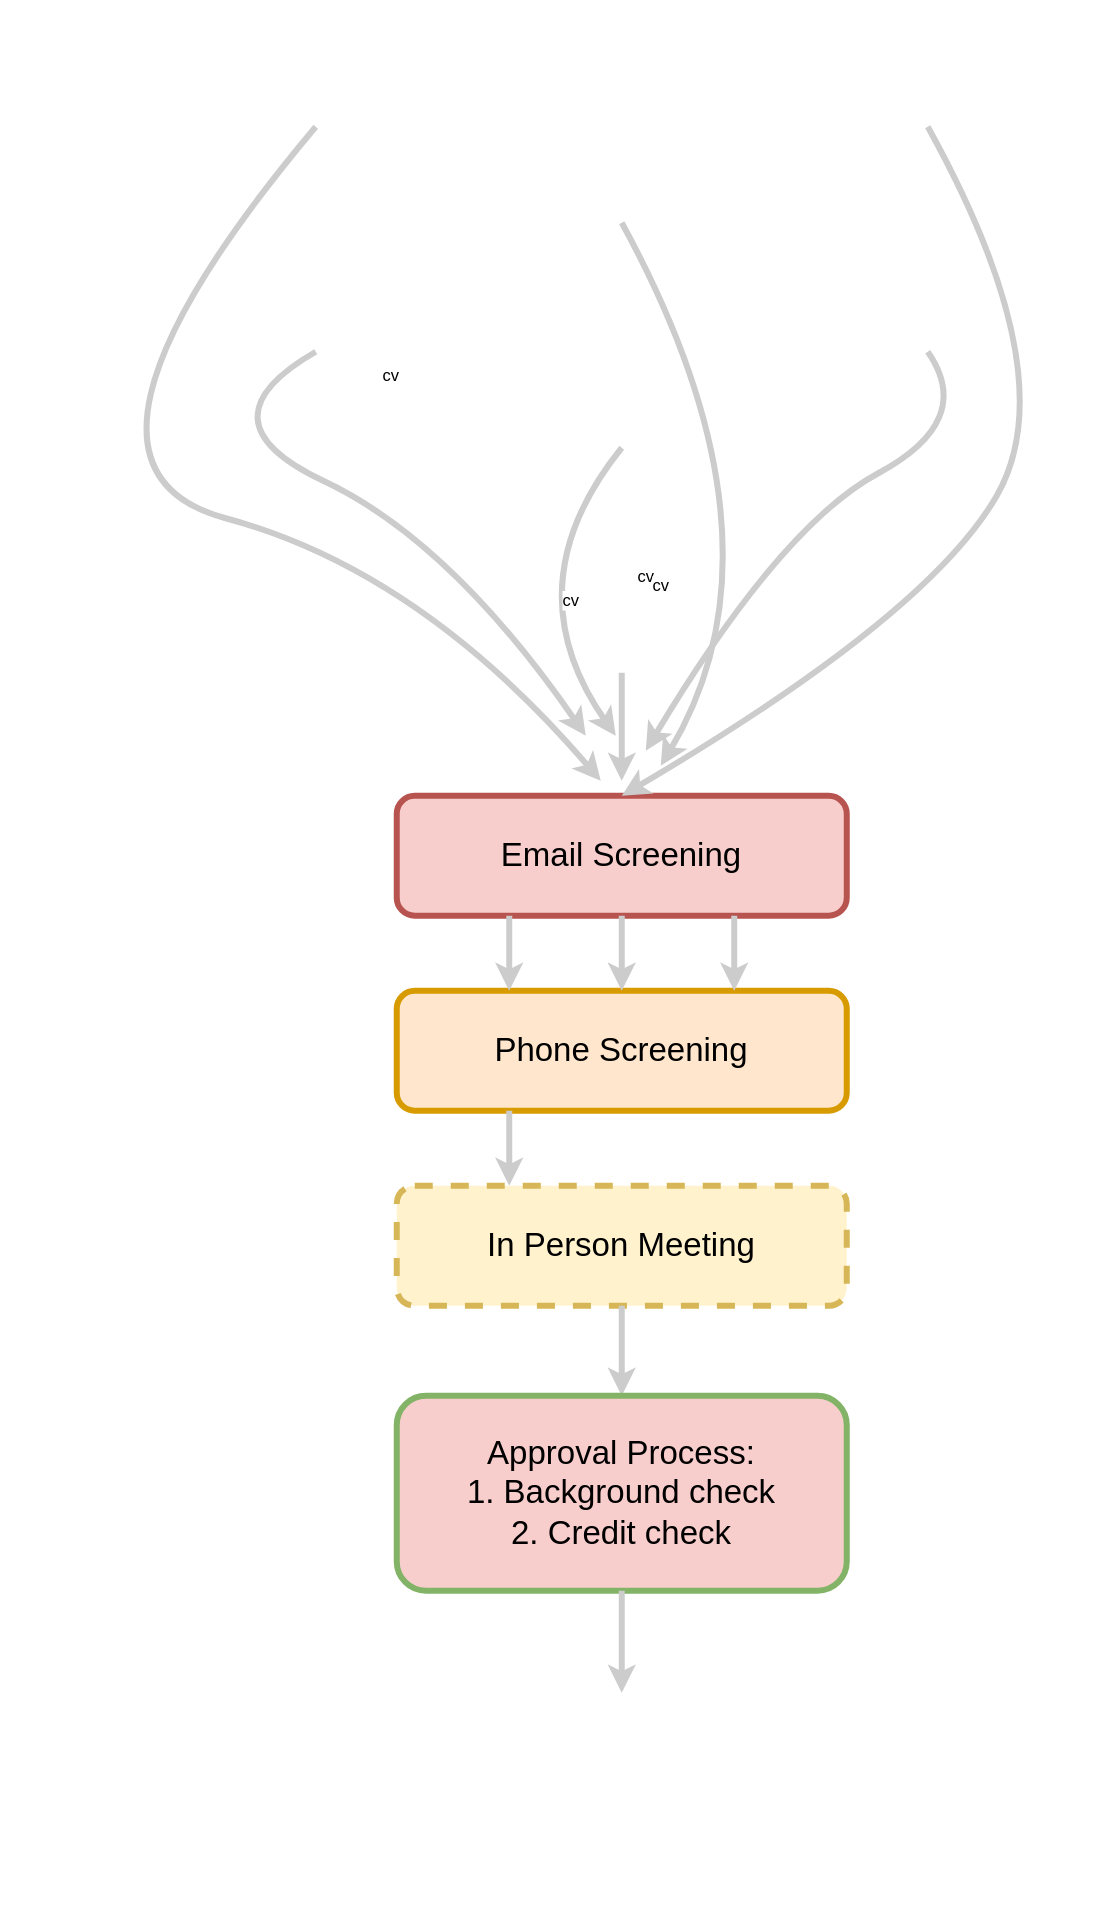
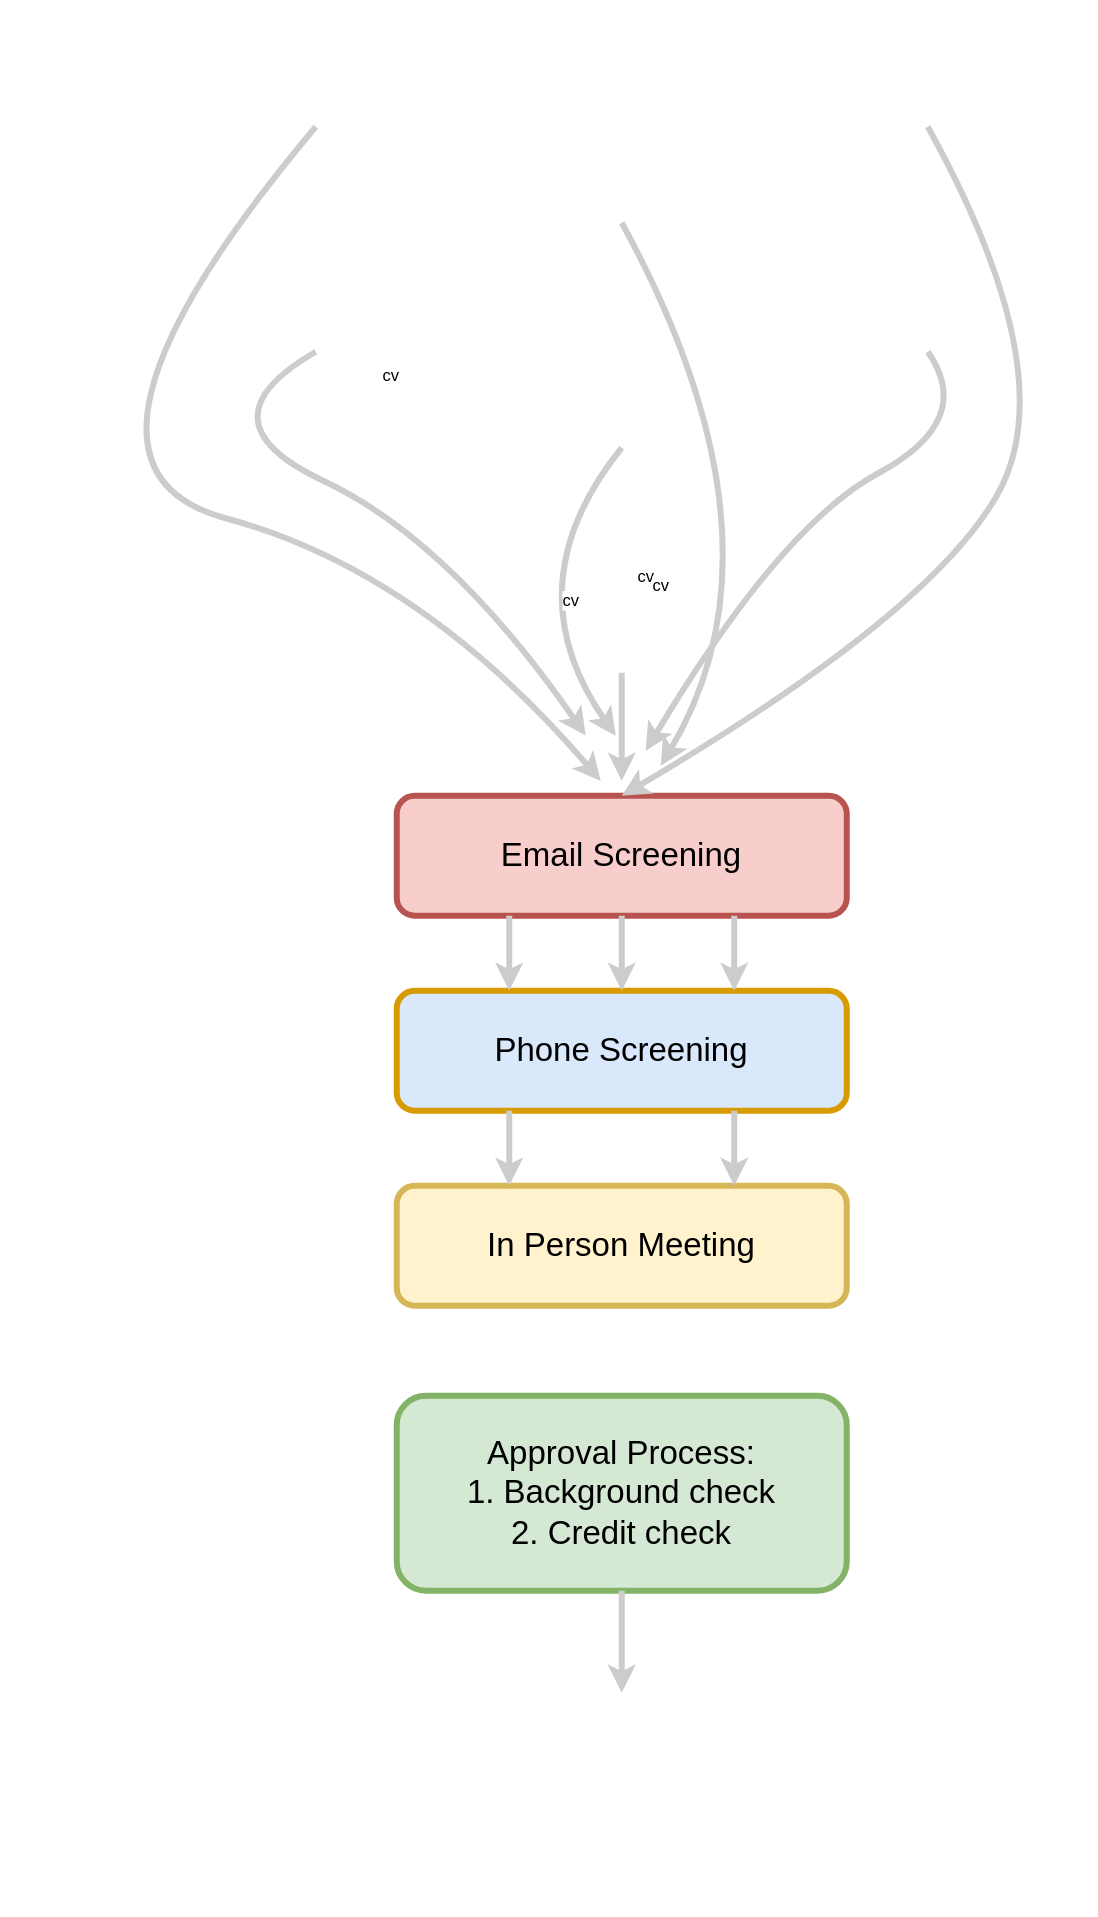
node "Phone Screening": fillcolor #ffe6cc -> #dae8fc
edge "Phone Screening" -> "In Person Meeting": added
node "In Person Meeting": style dashed -> solid
edge "In Person Meeting" -> "Approval Process: 1. Background check 2. Credit check": removed
node "Approval Process: 1. Background check 2. Credit check": fillcolor #f8cecc -> #d5e8d4
